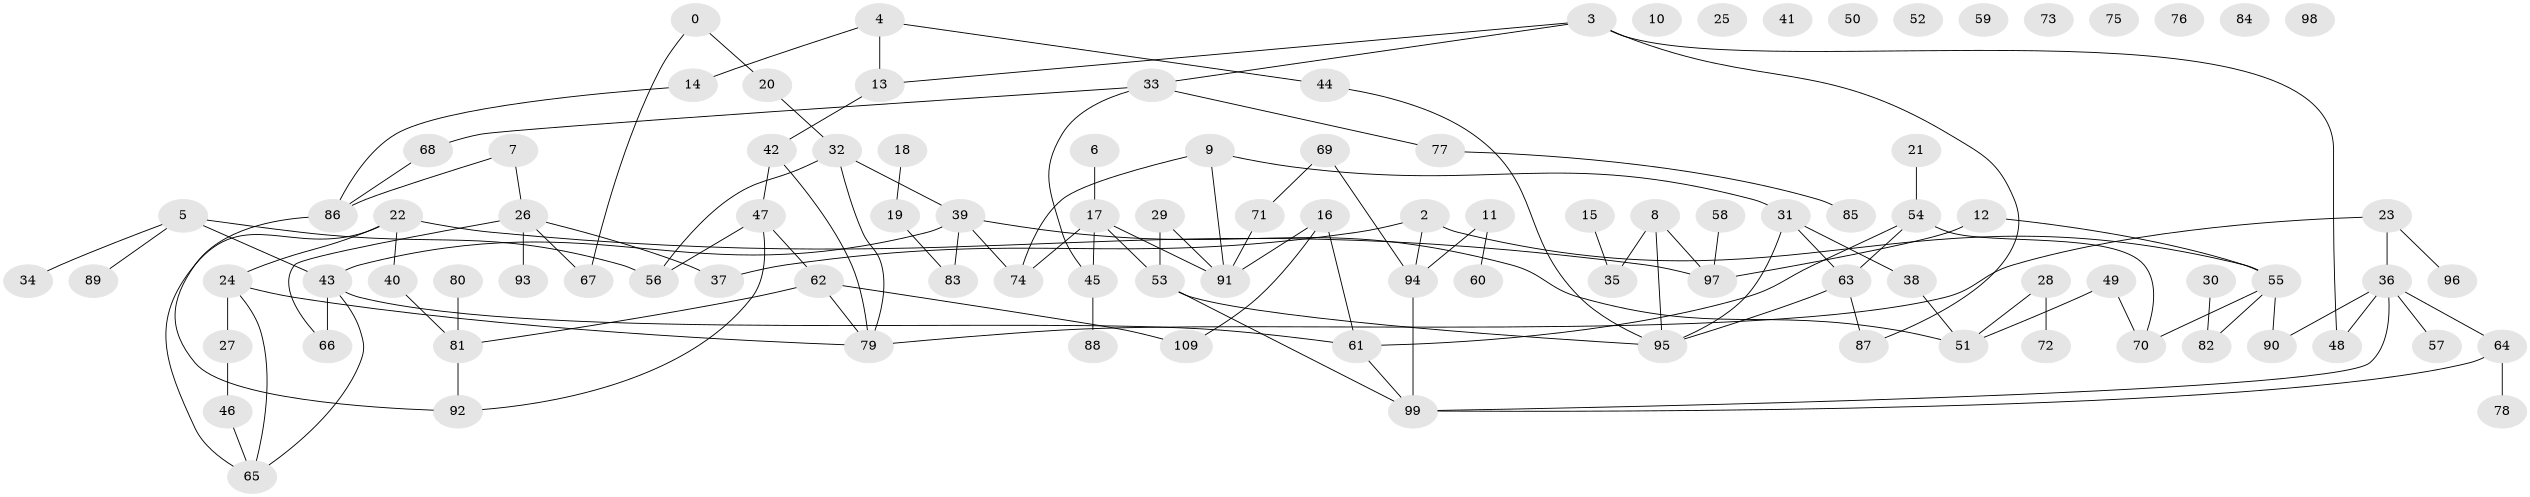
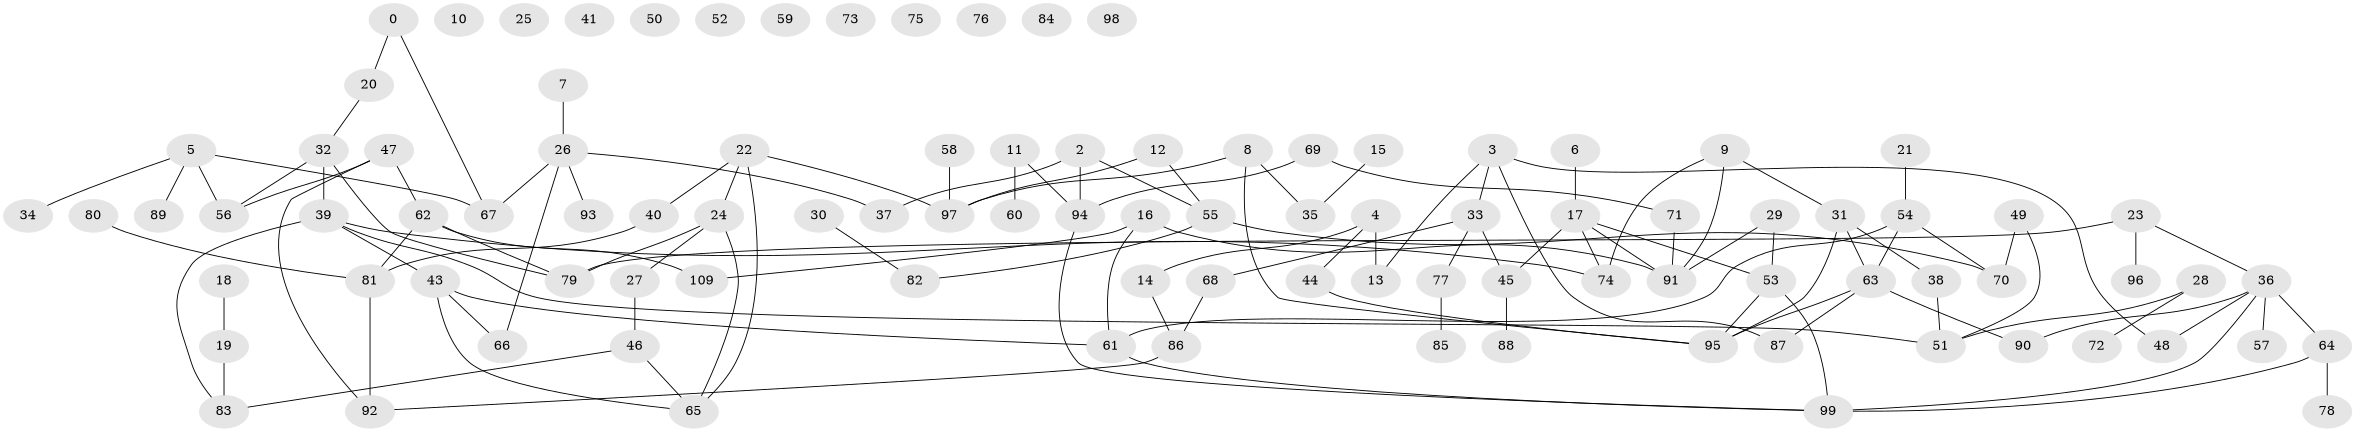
node "42": removed
edge "7" -- "86": removed
edge "5" -- "43": now "5" -- "67"
edge "55" -- "90": now "63" -- "90"
edge "46" -- "83": added
